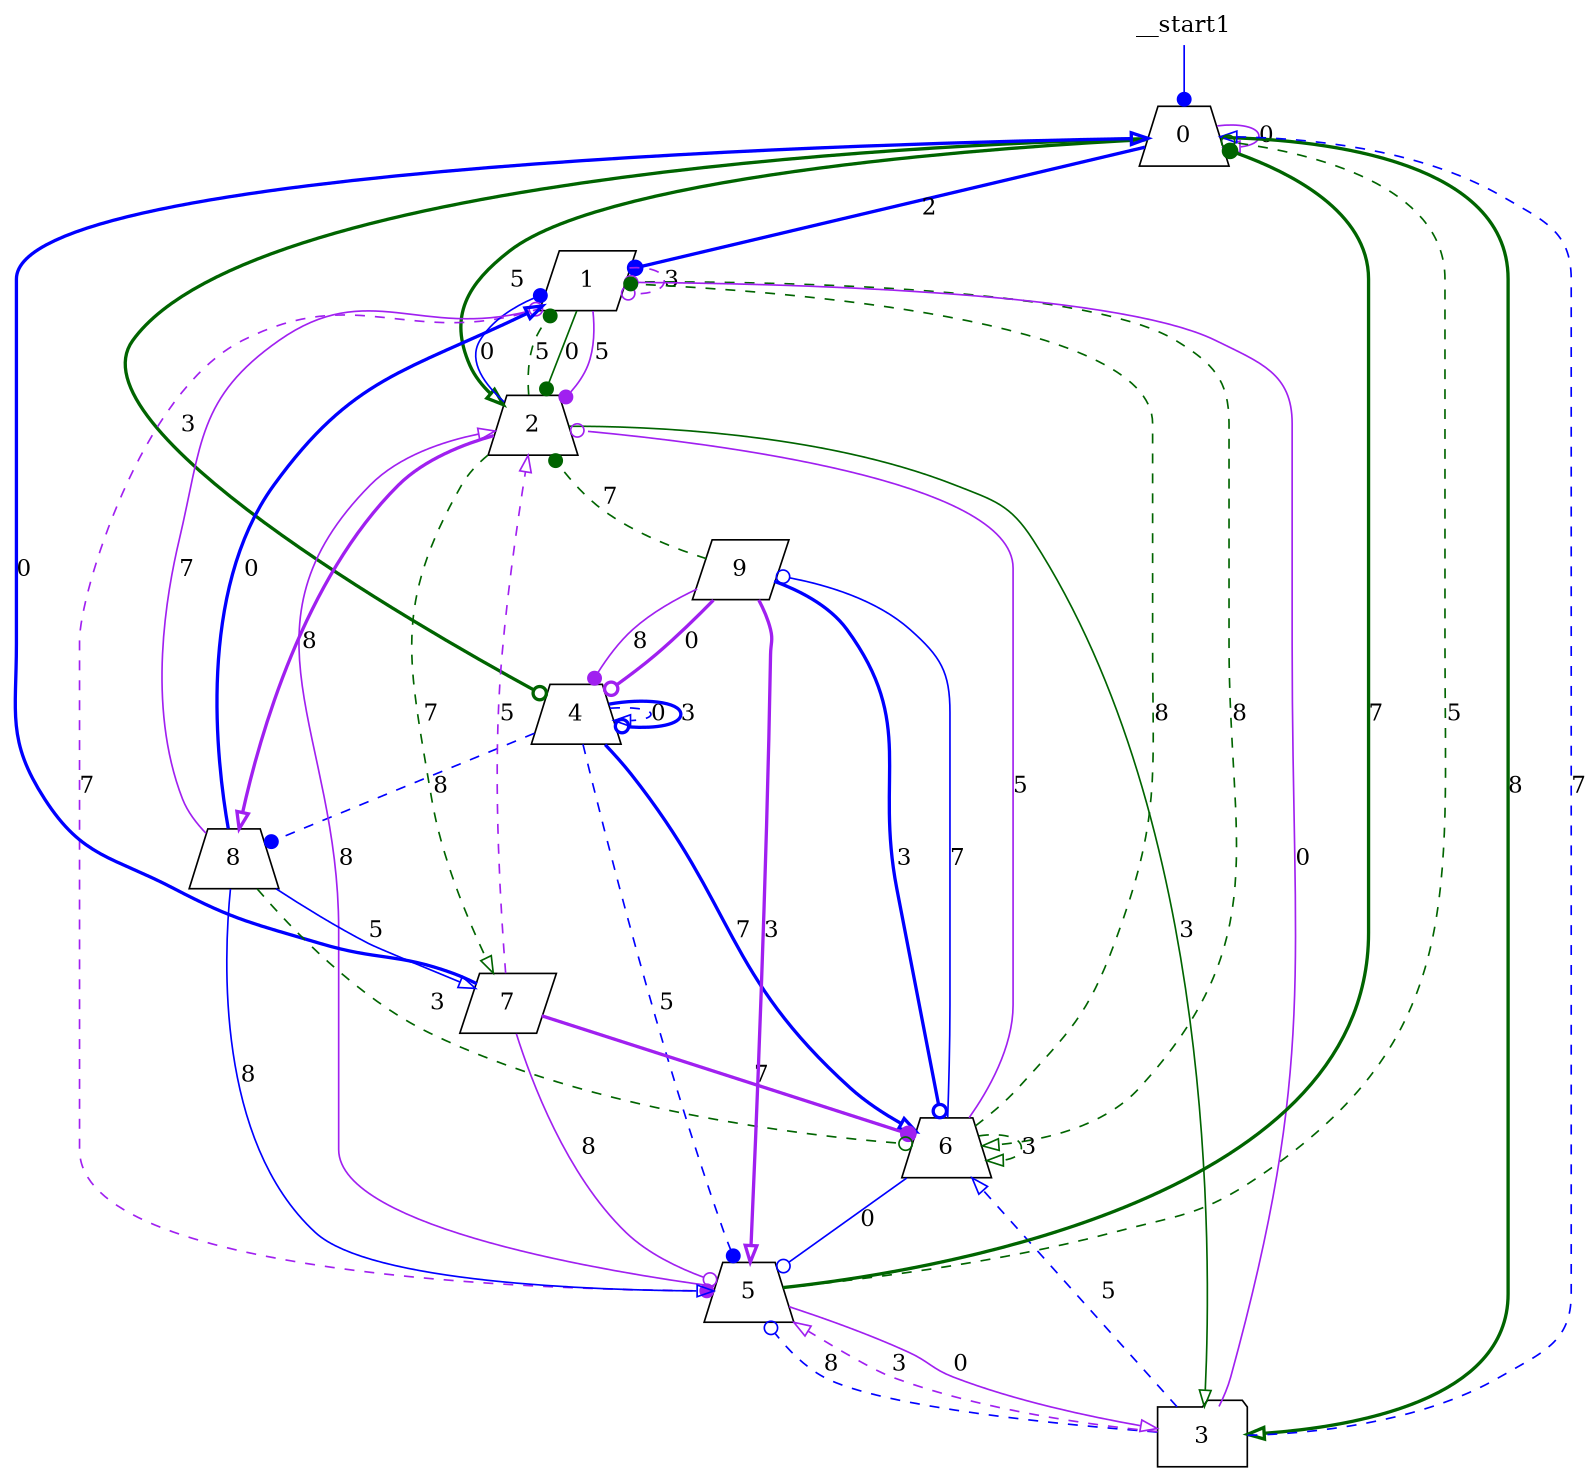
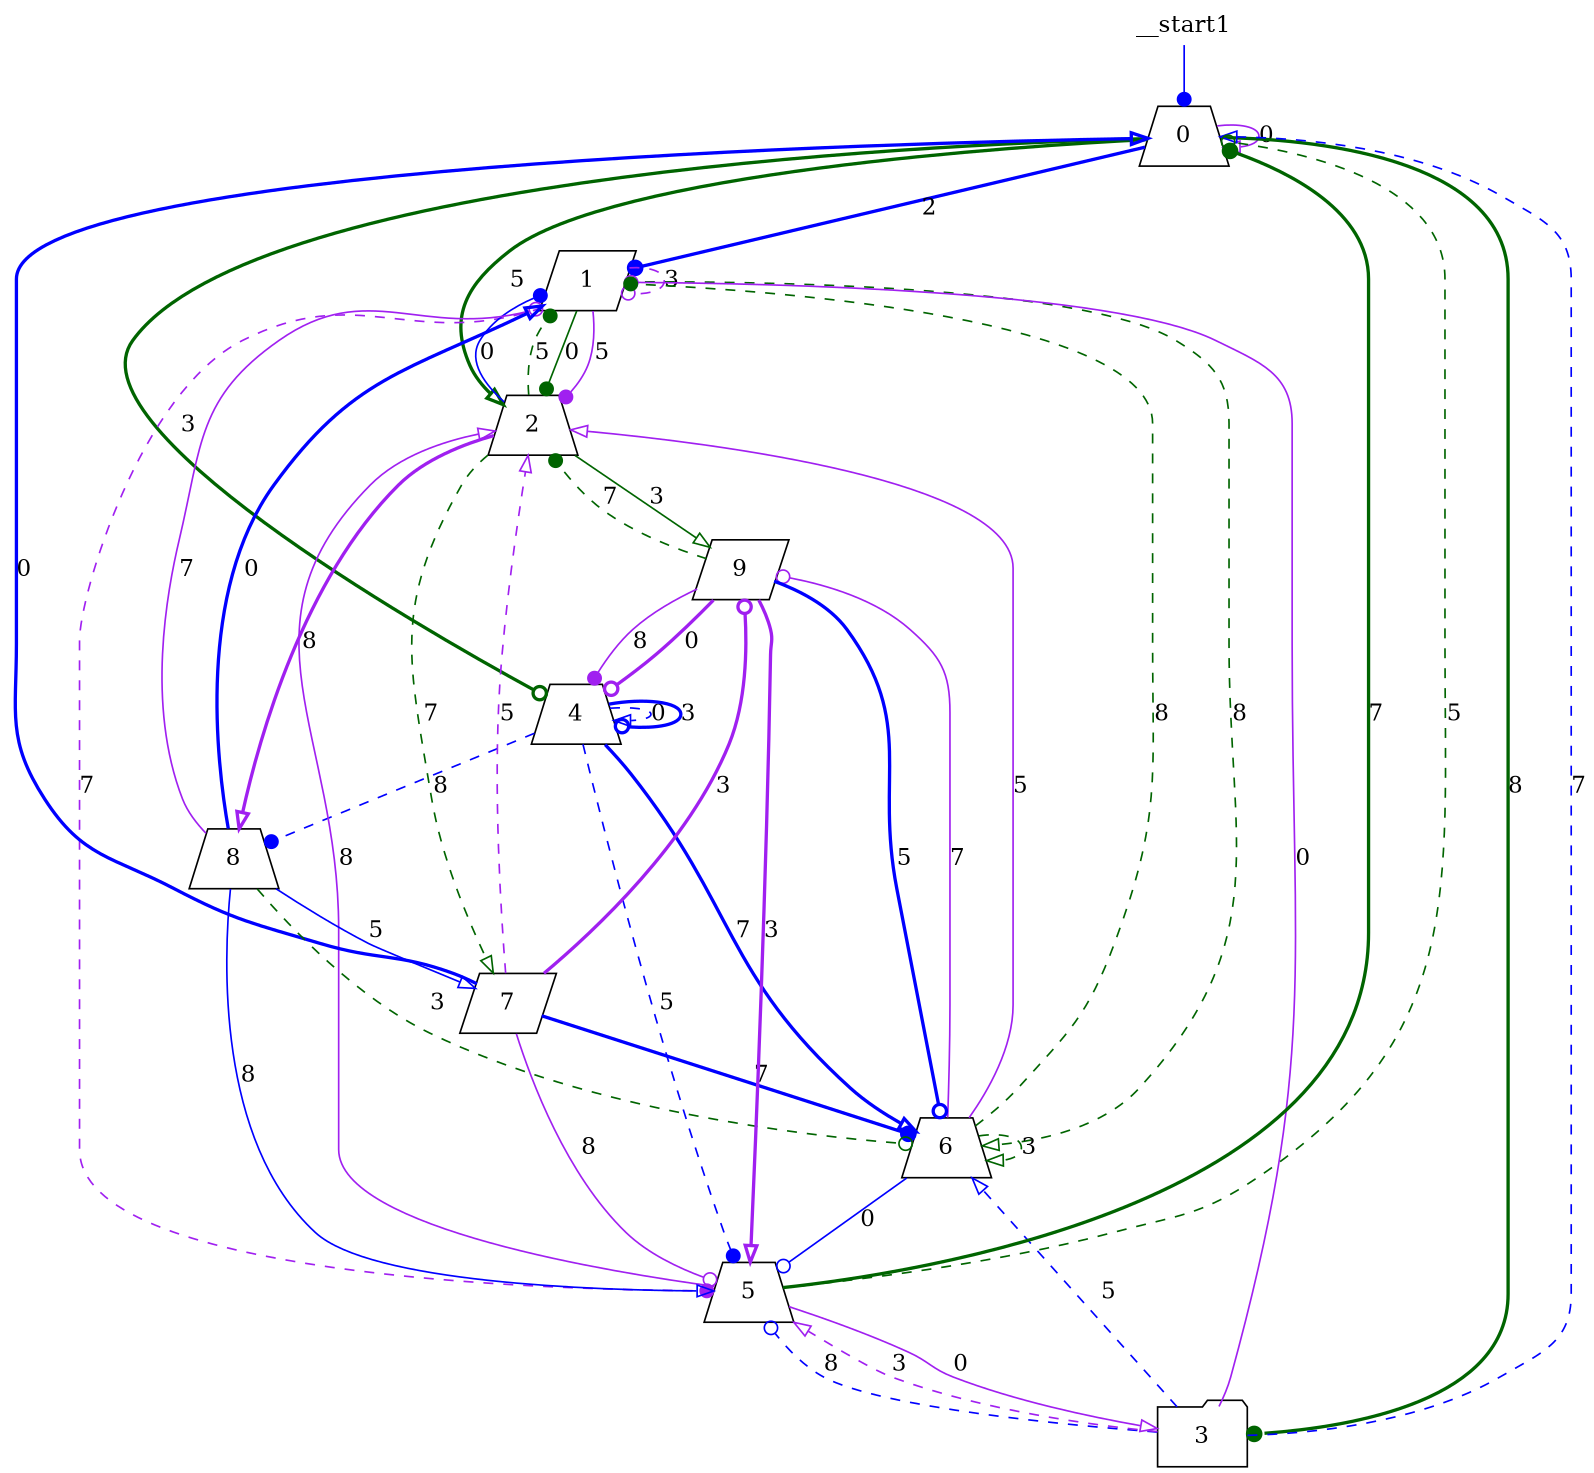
edge "6" -> "2": arrowhead odot -> onormal
edge "2" -> "3": now "2" -> "9"
edge "0" -> "3": arrowhead onormal -> dot
edge "6" -> "9": color blue -> purple
edge "7" -> "9": added, label "3"
edge "9" -> "6": label "3" -> "5"
edge "7" -> "6": color purple -> blue
